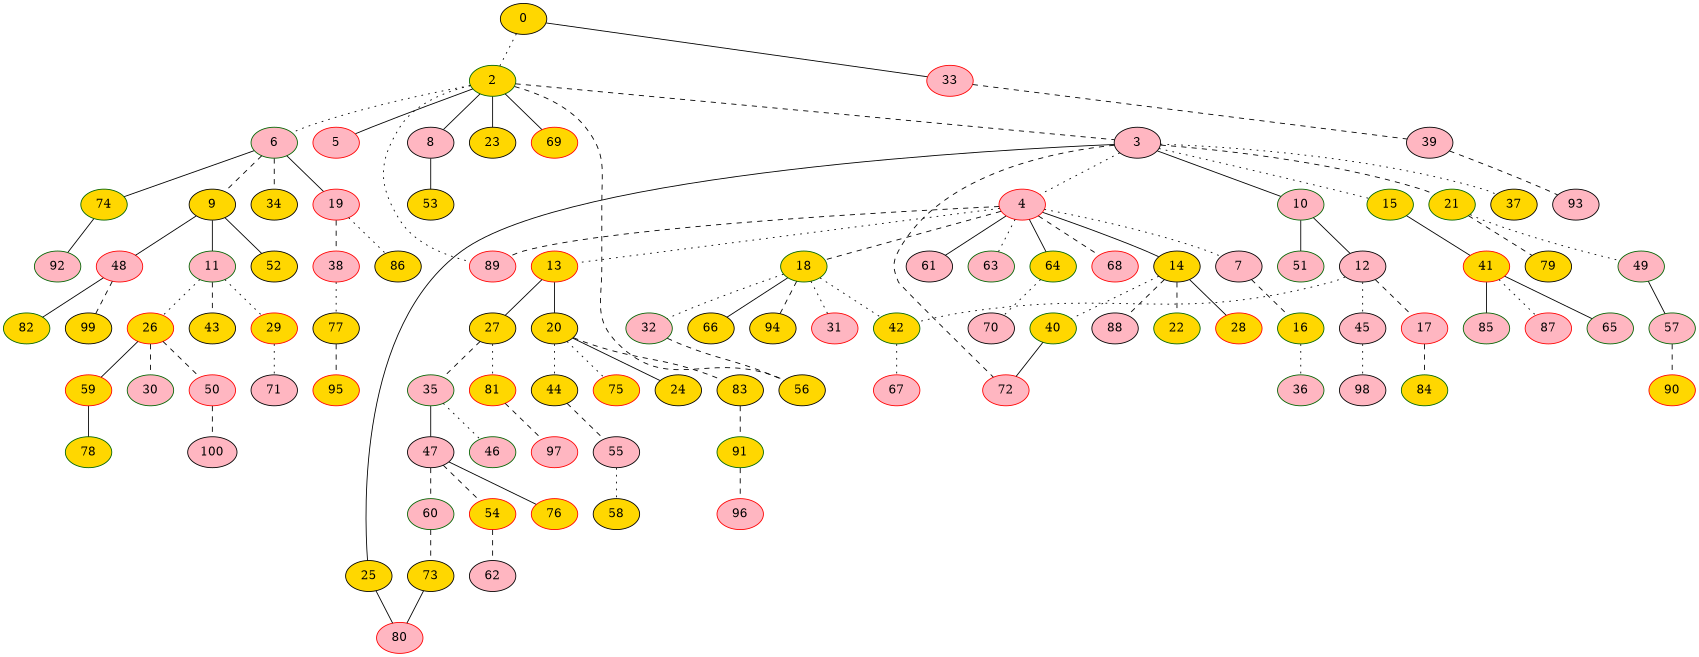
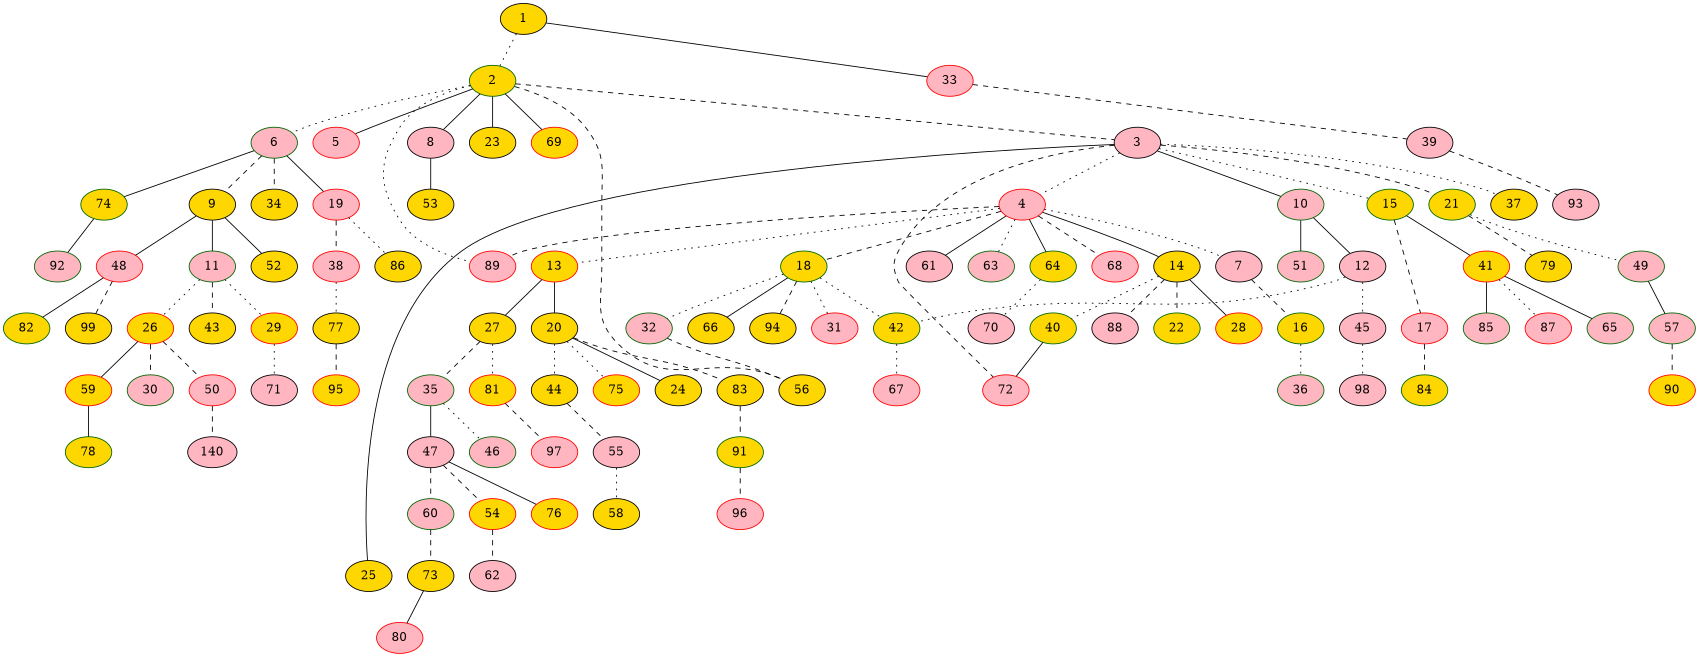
node "0": label "0" -> "1"
edge "12" -- "17": now "15" -- "17"
node "100": label "100" -> "140"
edge "25" -- "80": removed
